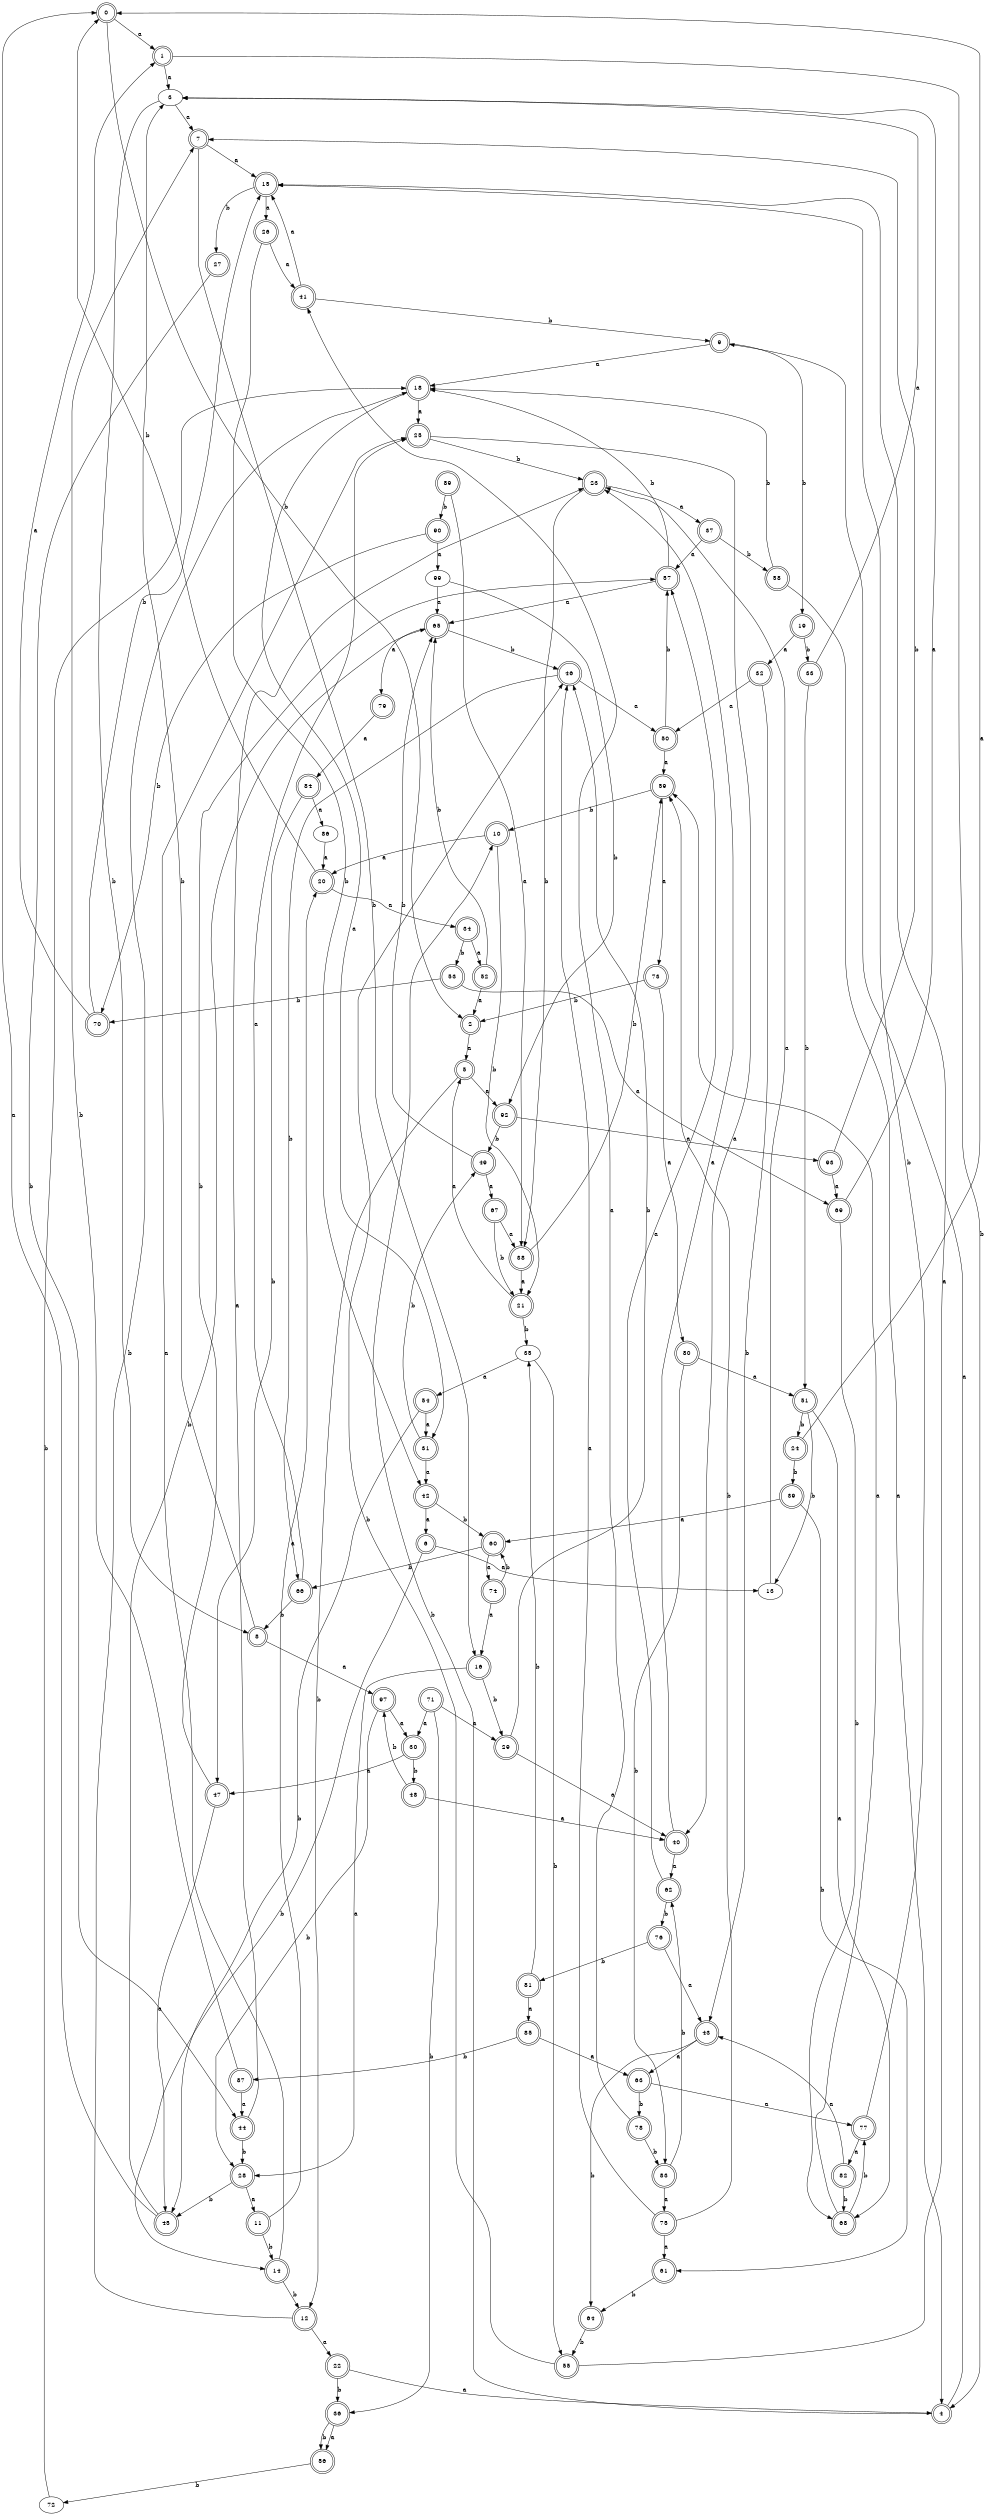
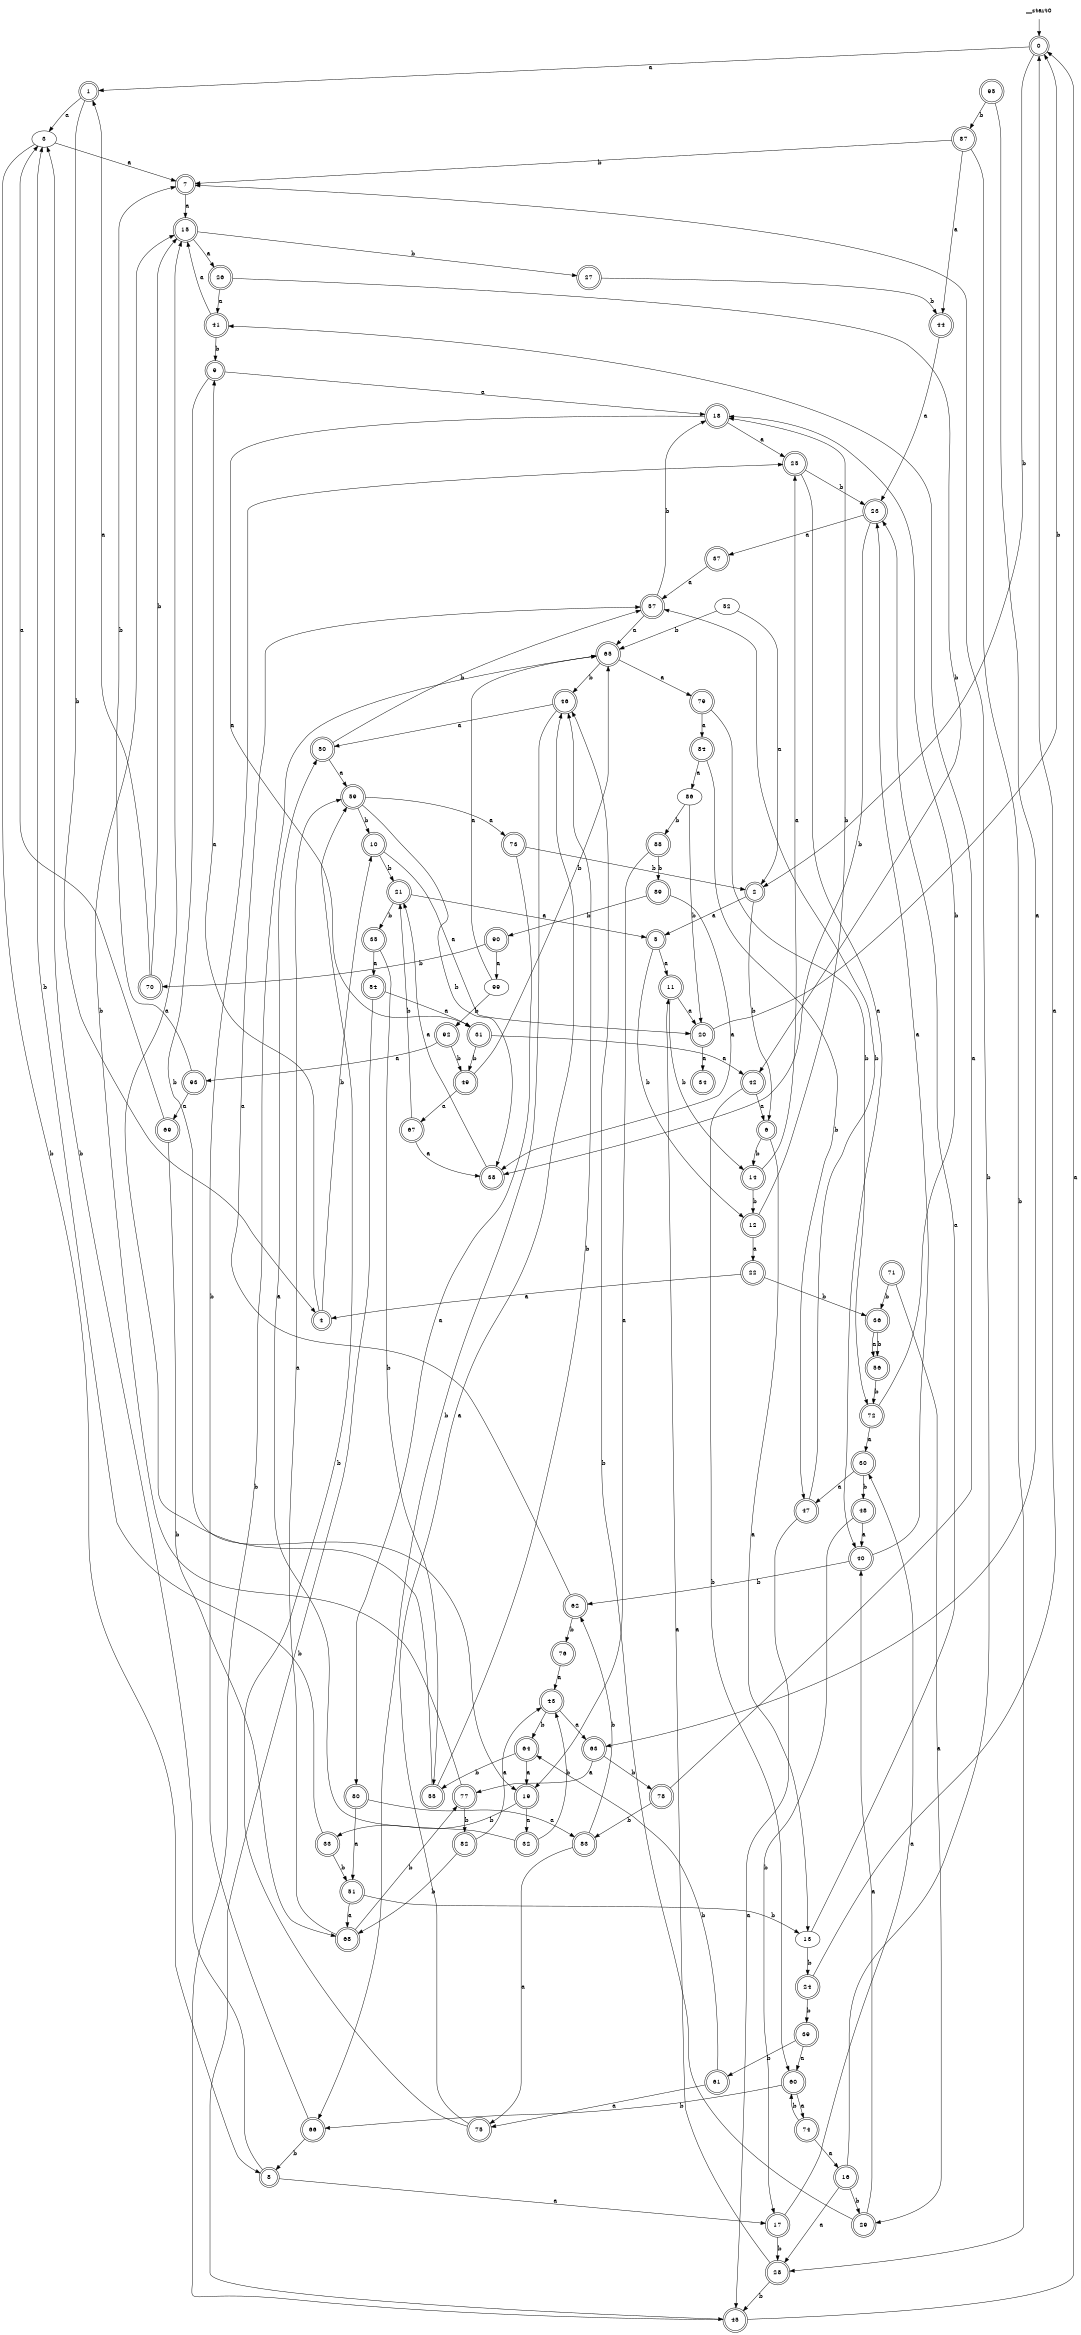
node "__start0": added
edge "33" -> "3": label "a" -> "b"
node "58": removed
node "88": added
edge "86" -> "20": label "a" -> "b"
edge "7" -> "16": reversed
edge "34" -> "52": removed, label "a"
node "53": removed
node "52": shape doublecircle -> ellipse
edge "2" -> "6": added, label "b"
edge "79" -> "72": added, label "b"
edge "66" -> "25": label "a" -> "b"
edge "38" -> "59": reversed
edge "5" -> "92": now "5" -> "11"
node "35": shape ellipse -> doublecircle
edge "51" -> "24": now "13" -> "24"
node "97": label "97" -> "17"
edge "71" -> "30": now "72" -> "30"
edge "64" -> "19": added, label "a"
edge "80" -> "83": label "b" -> "a"
edge "40" -> "62": label "a" -> "b"
node "81": removed
node "85": label "85" -> "95"
edge "44" -> "28": now "87" -> "28"
edge "77" -> "82": label "a" -> "b"
edge "75" -> "61": reversed
node "72": shape ellipse -> doublecircle
